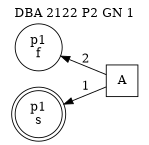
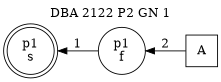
edge "A" -> "p1 s": now "p1 f" -> "p1 s"
